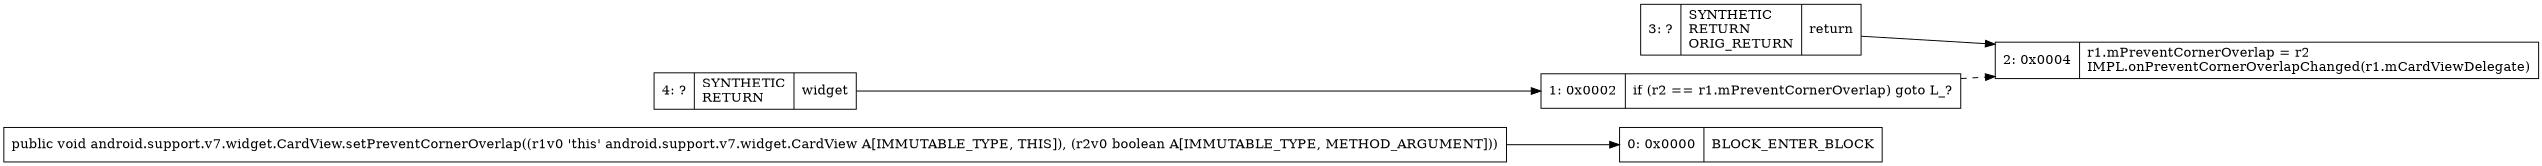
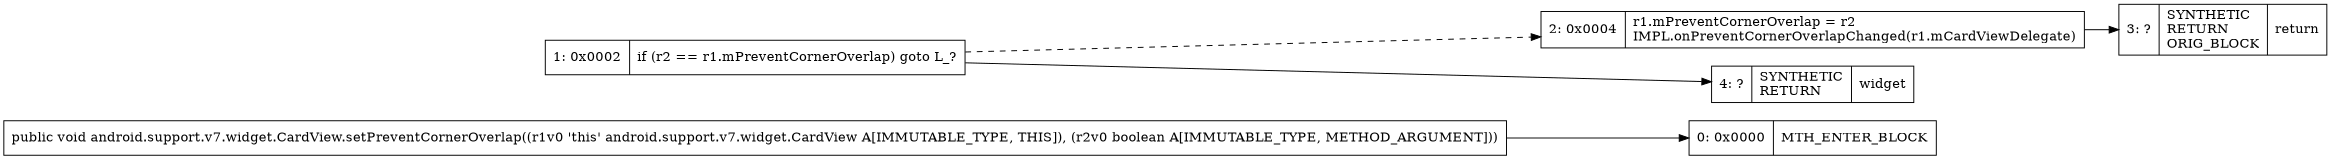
edge "3: ?" -> "2: 0x0004": reversed
node "3: ?": text "ORIG_RETURN" -> "ORIG_BLOCK"
edge "4: ?" -> "1: 0x0002": reversed
node "0: 0x0000": text "BLOCK_ENTER_BLOCK" -> "MTH_ENTER_BLOCK"
